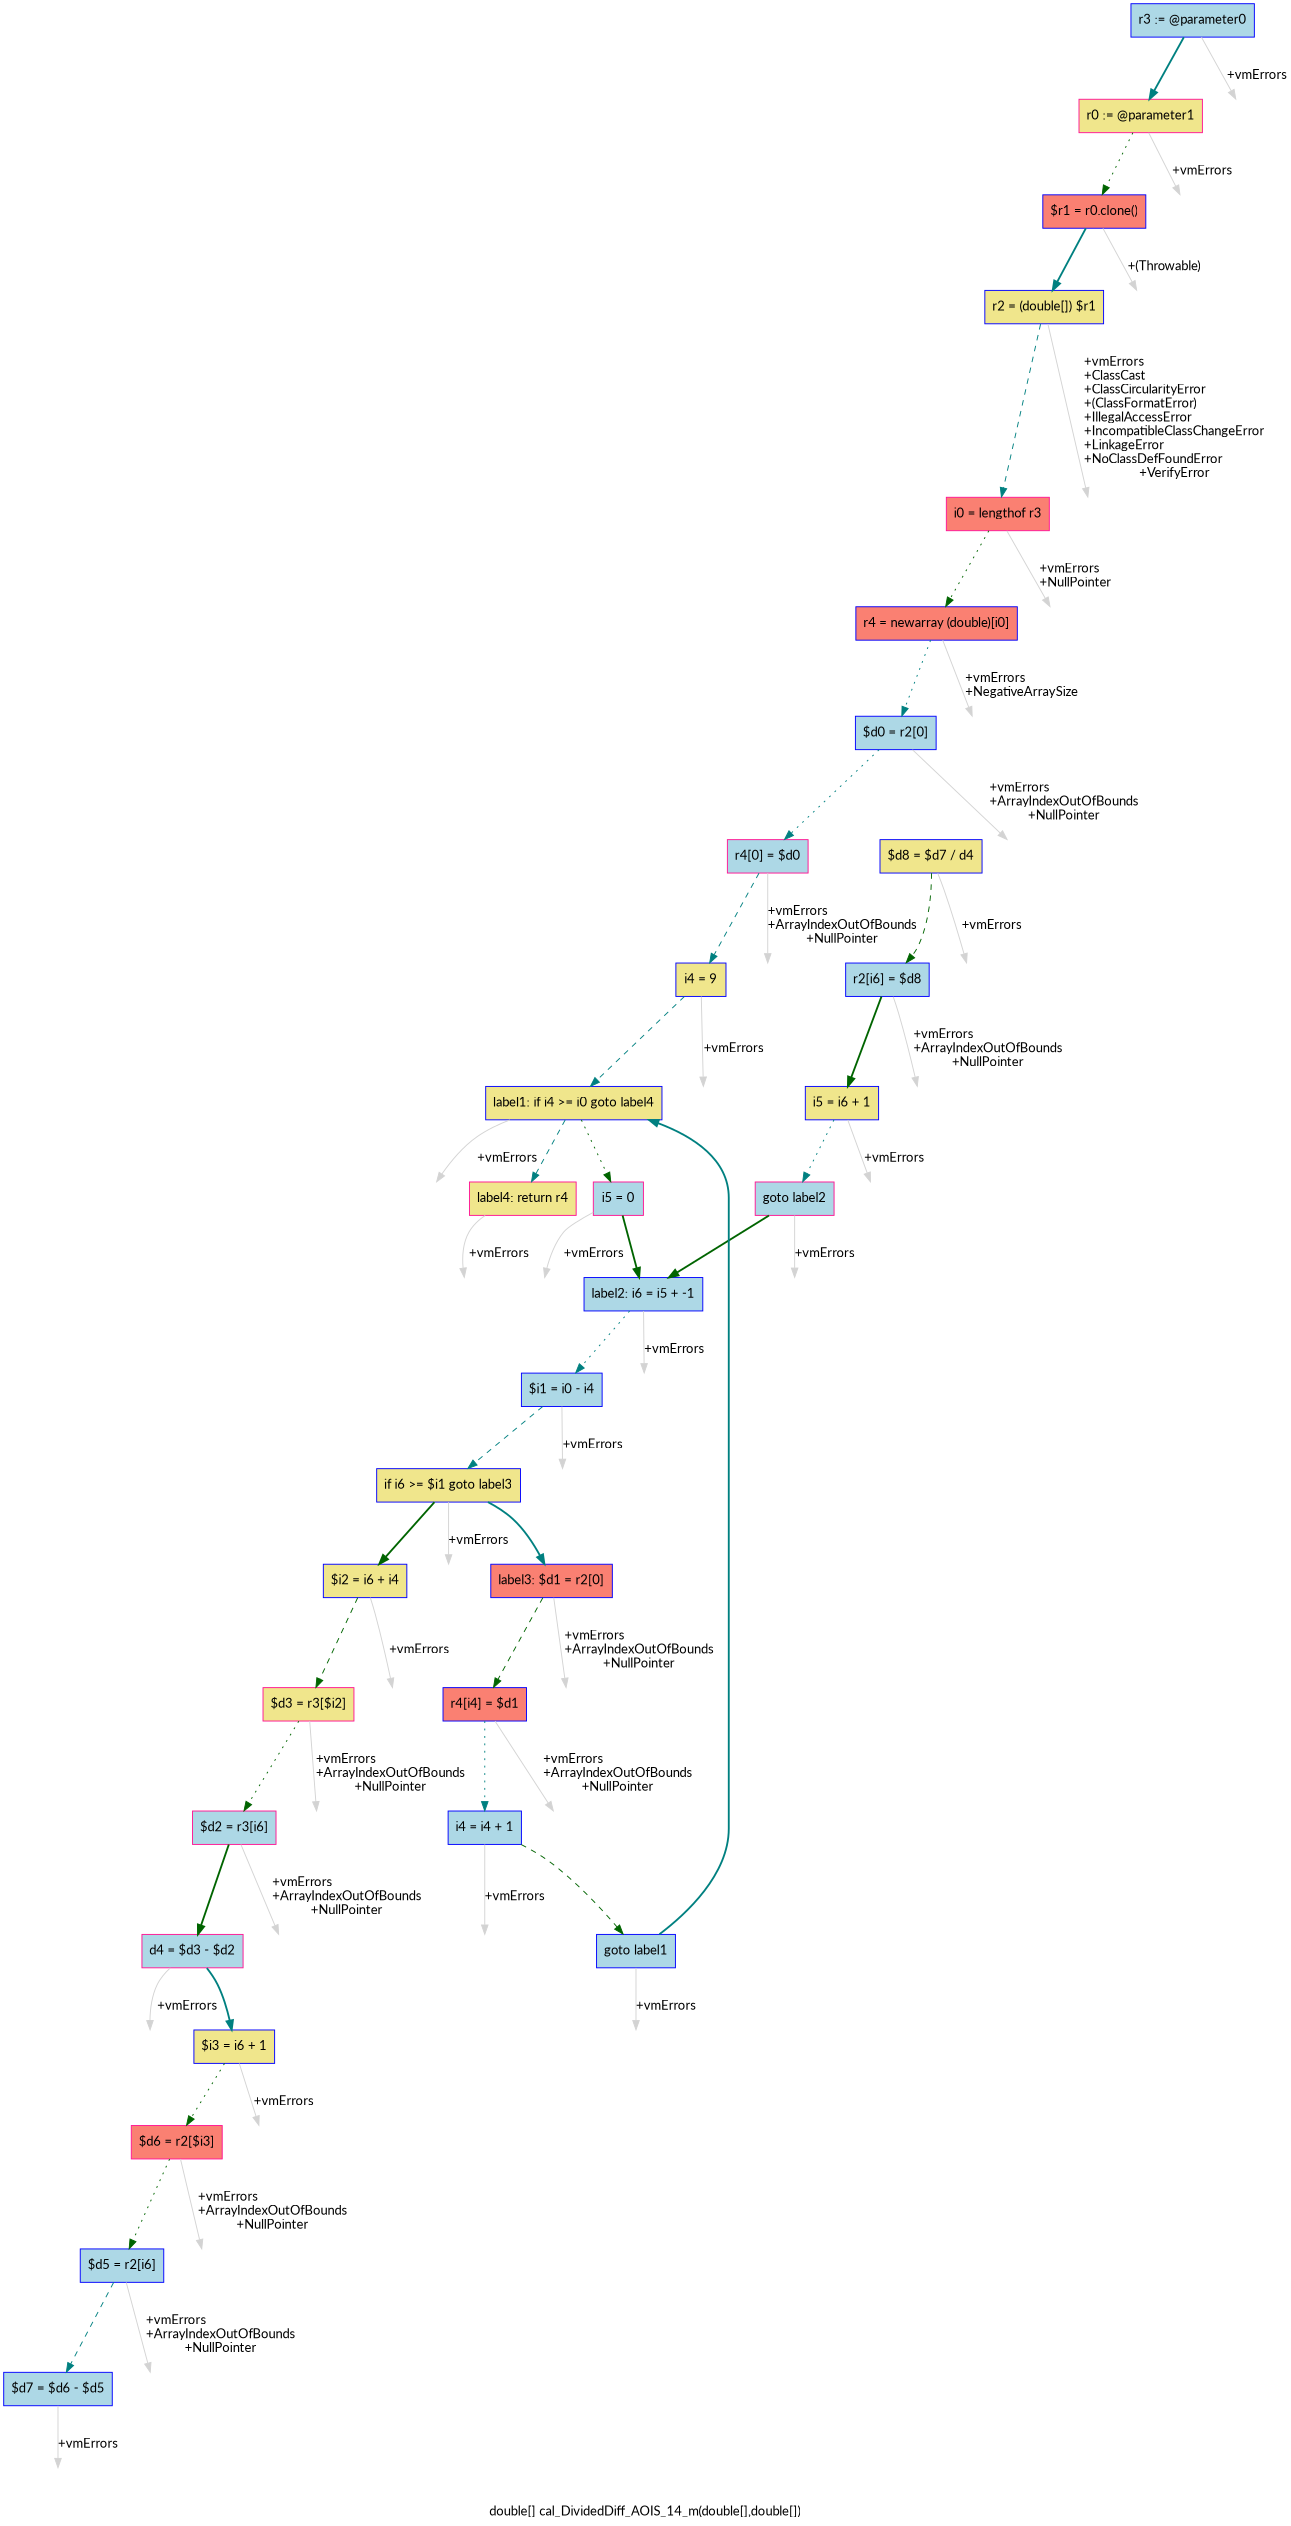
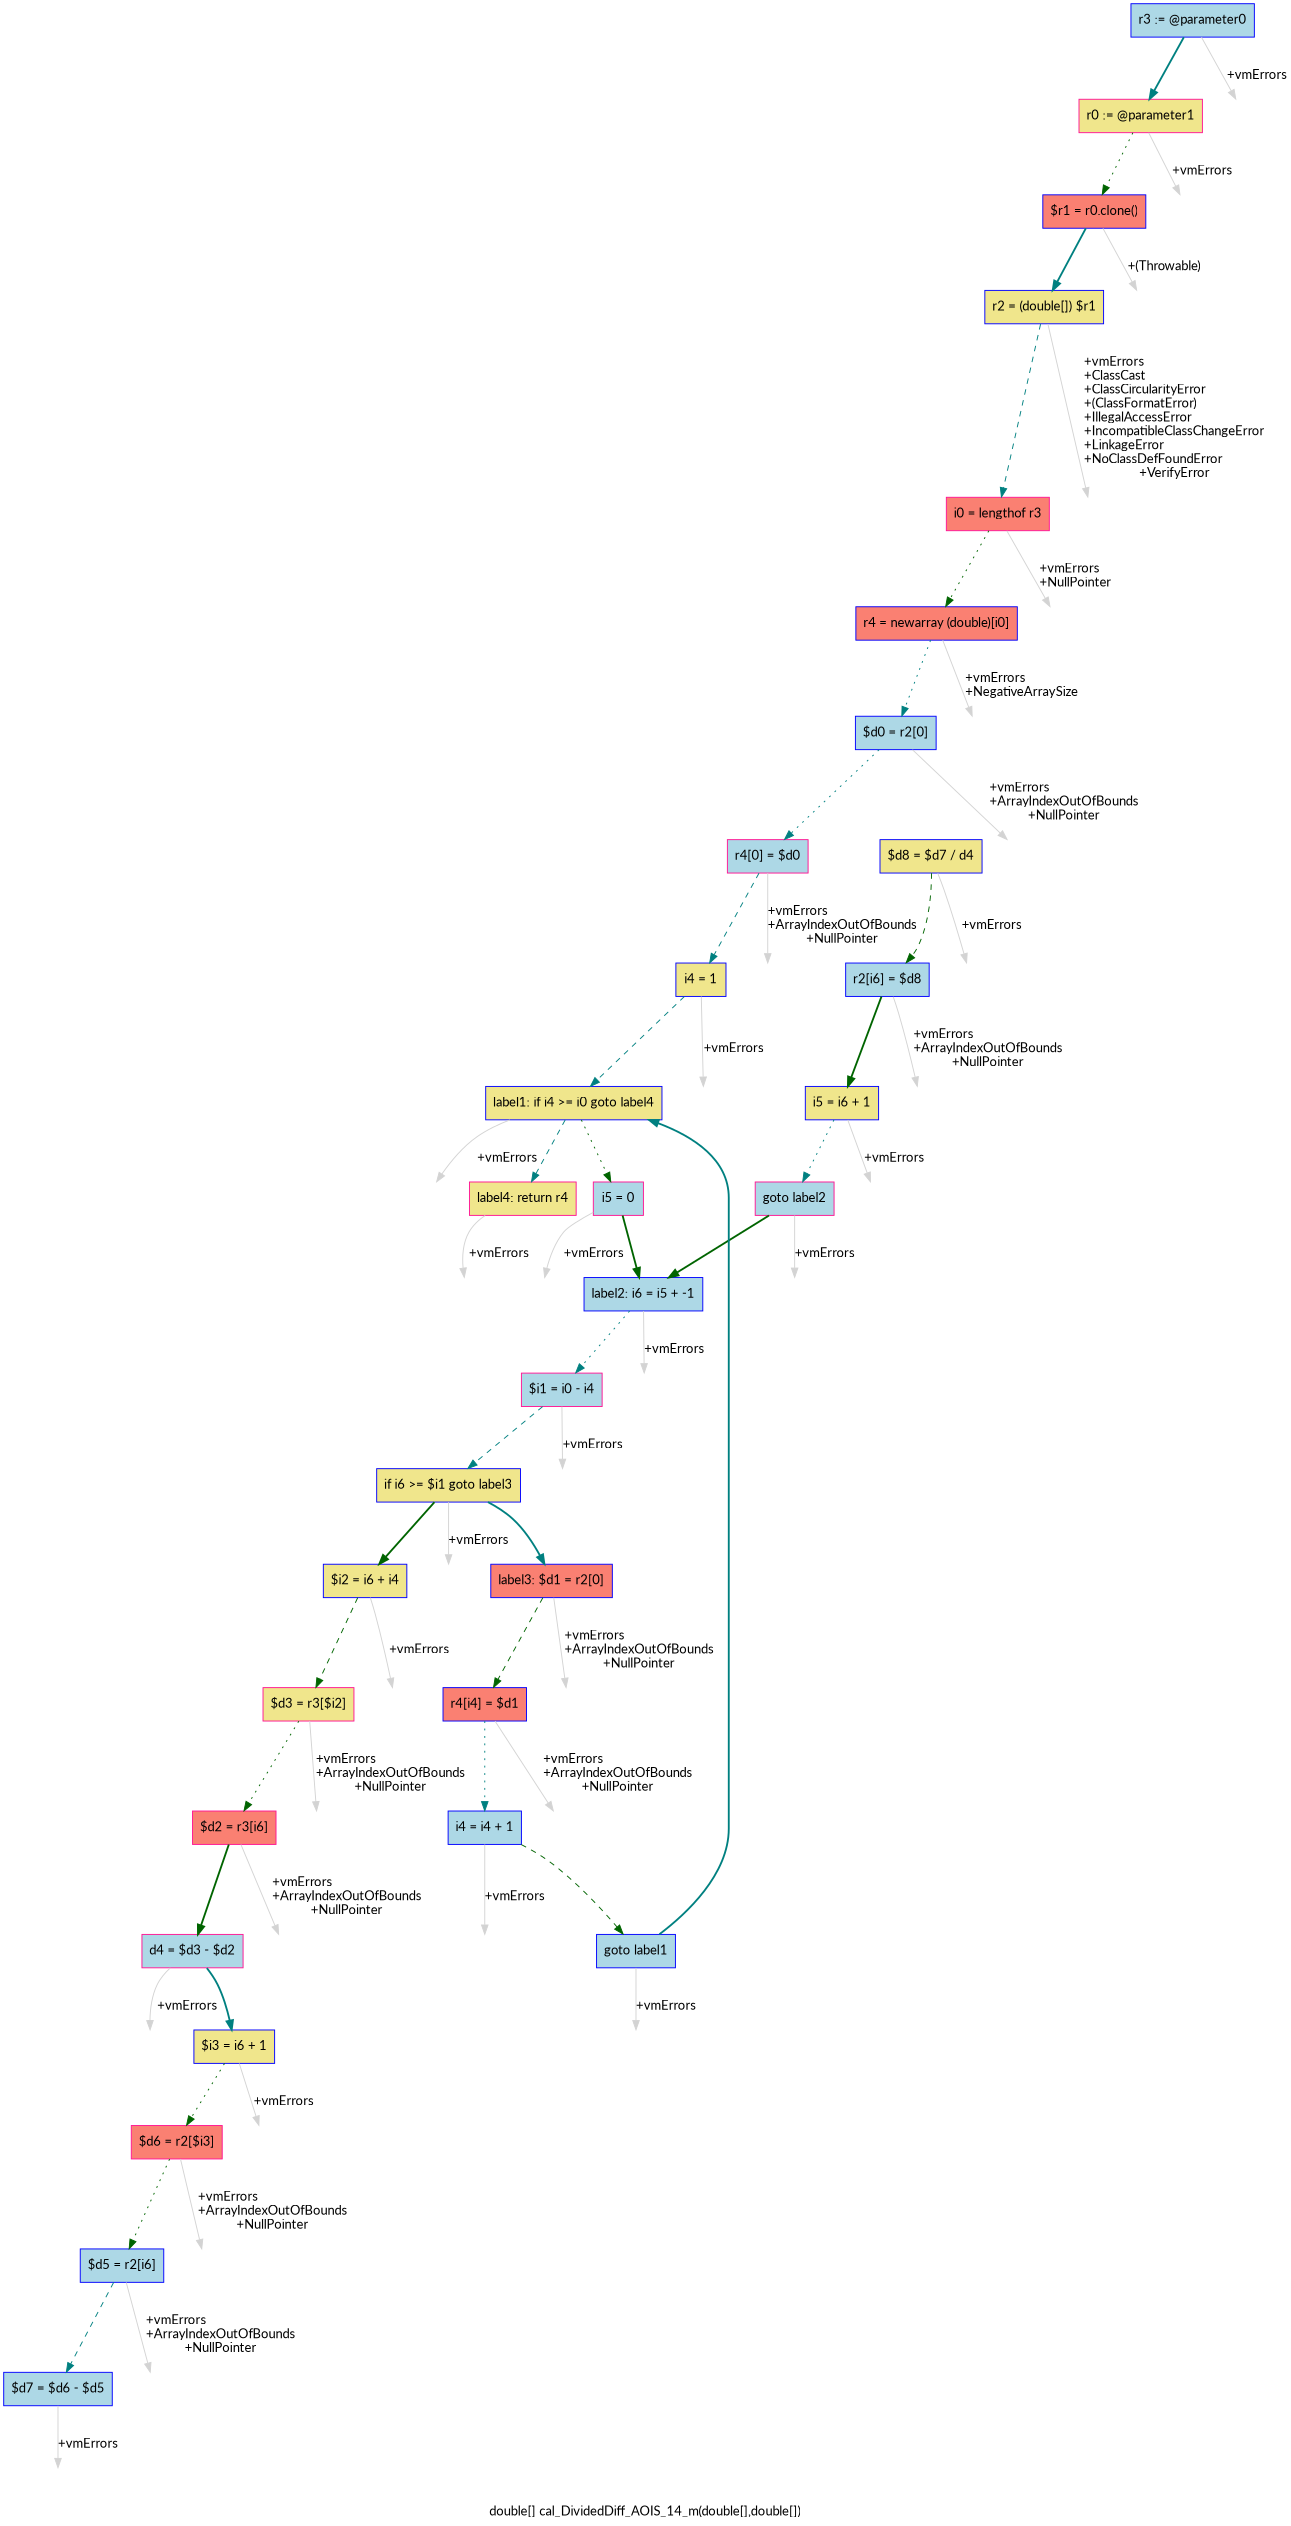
node "i4 = 9": label "i4 = 9" -> "i4 = 1"
node "$i1 = i0 - i4": color blue -> deeppink
node "$d2 = r3[i6]": fillcolor lightblue -> salmon
